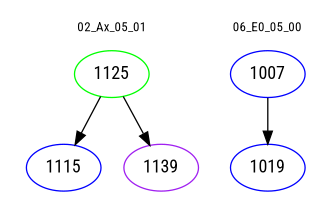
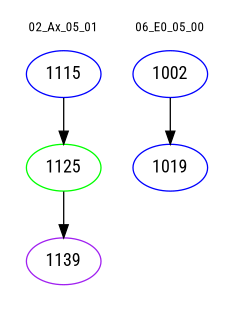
node "1007": label "1007" -> "1002"
edge "1125" -> "1115": reversed
